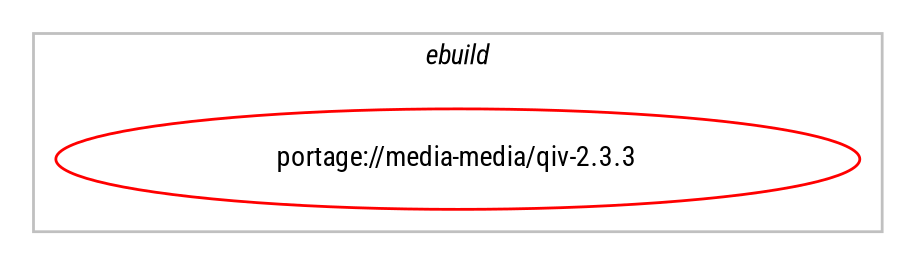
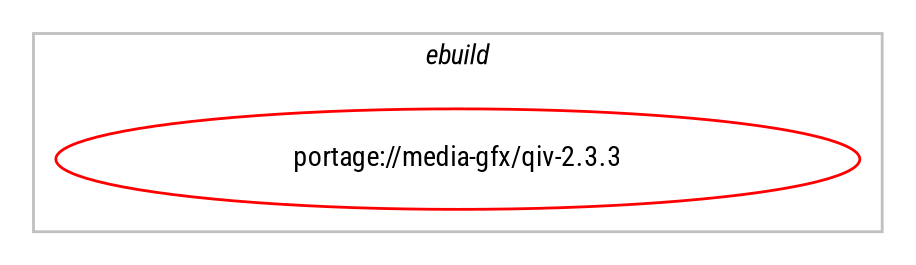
node "portage://media-media/qiv-2.3.3": label "portage://media-media/qiv-2.3.3" -> "portage://media-gfx/qiv-2.3.3"
